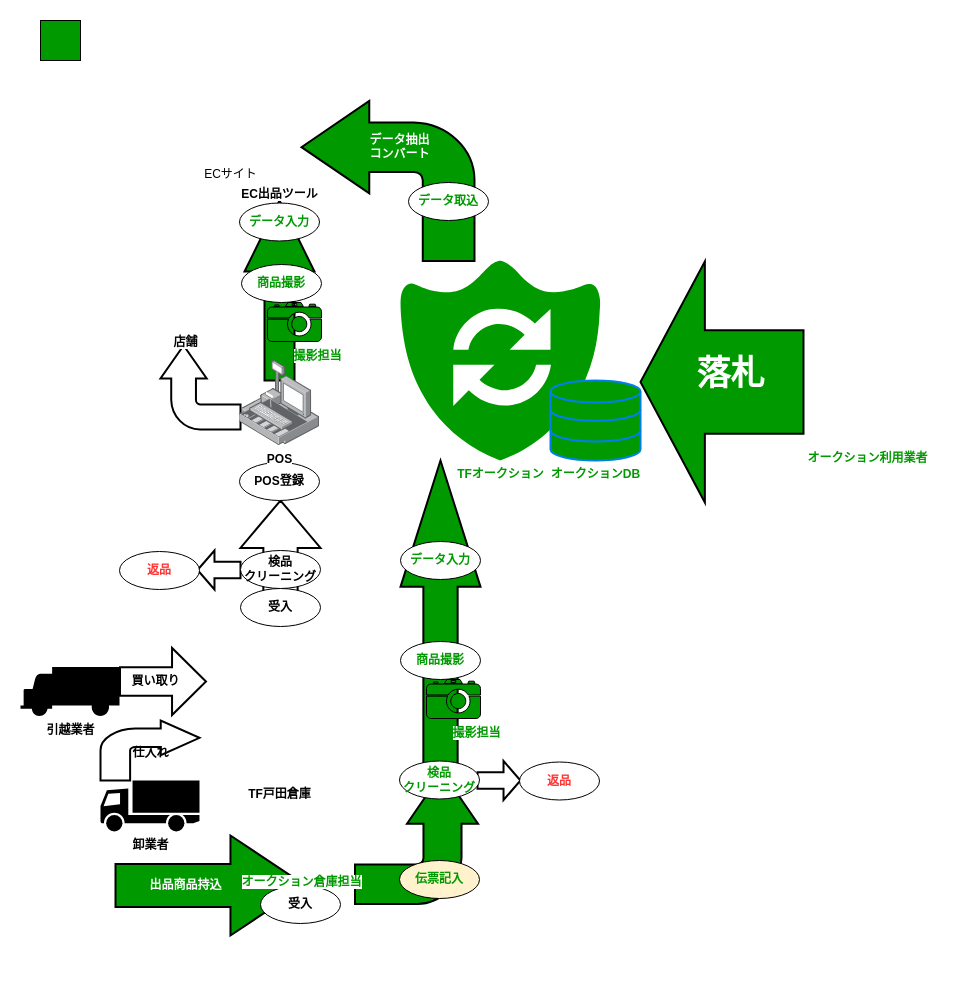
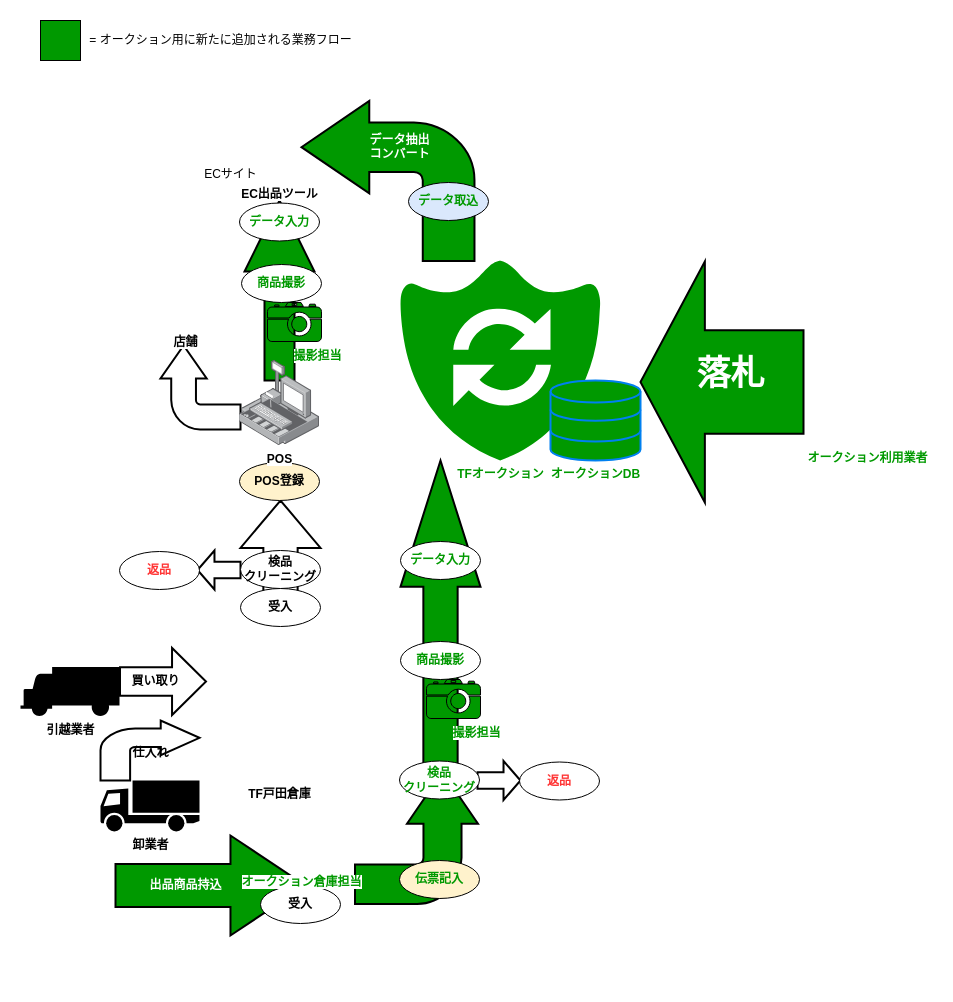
node "= オークション用に新たに追加される業務フロー": added
node "データ取込": fillcolor #ffffff -> #dae8fc
node "POS登録": fillcolor #ffffff -> #fff2cc
